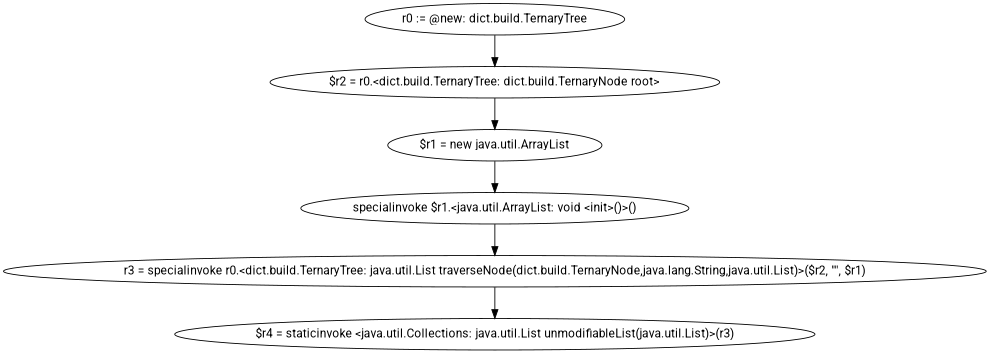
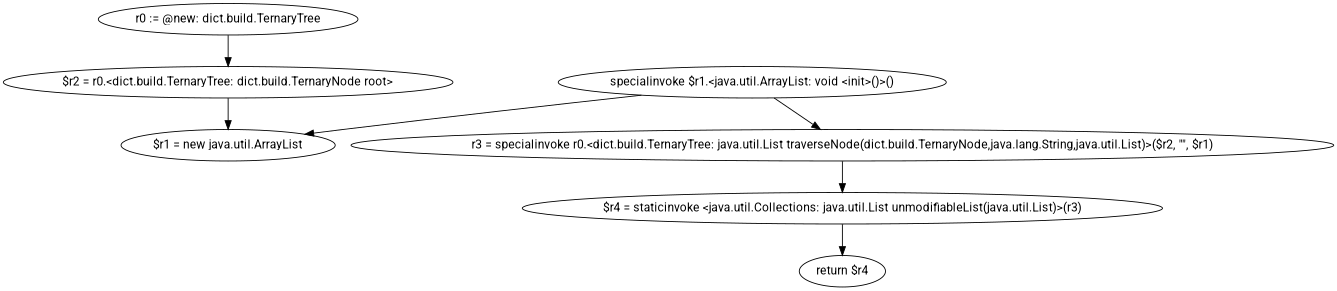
edge "$r1 = new java.util.ArrayList" -> "specialinvoke $r1.<java.util.ArrayList: void <init>()>()": reversed
node "return $r4": added
